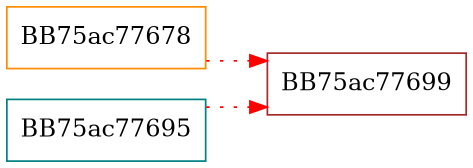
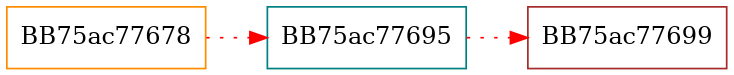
edge "BB75ac77678" -> "BB75ac77699": now "BB75ac77678" -> "BB75ac77695"
